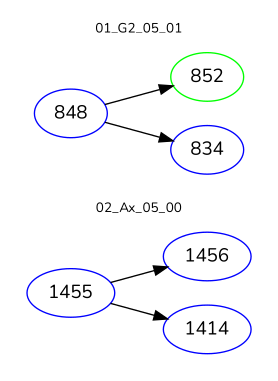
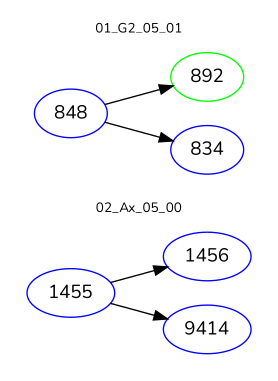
node "852": label "852" -> "892"
node "1414": label "1414" -> "9414"
